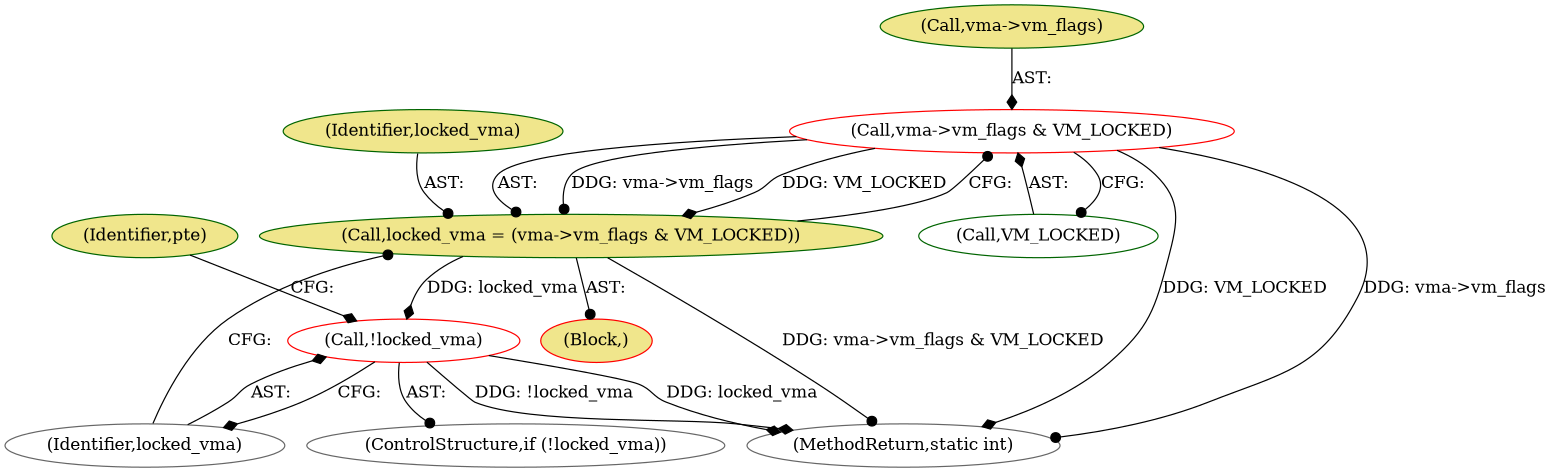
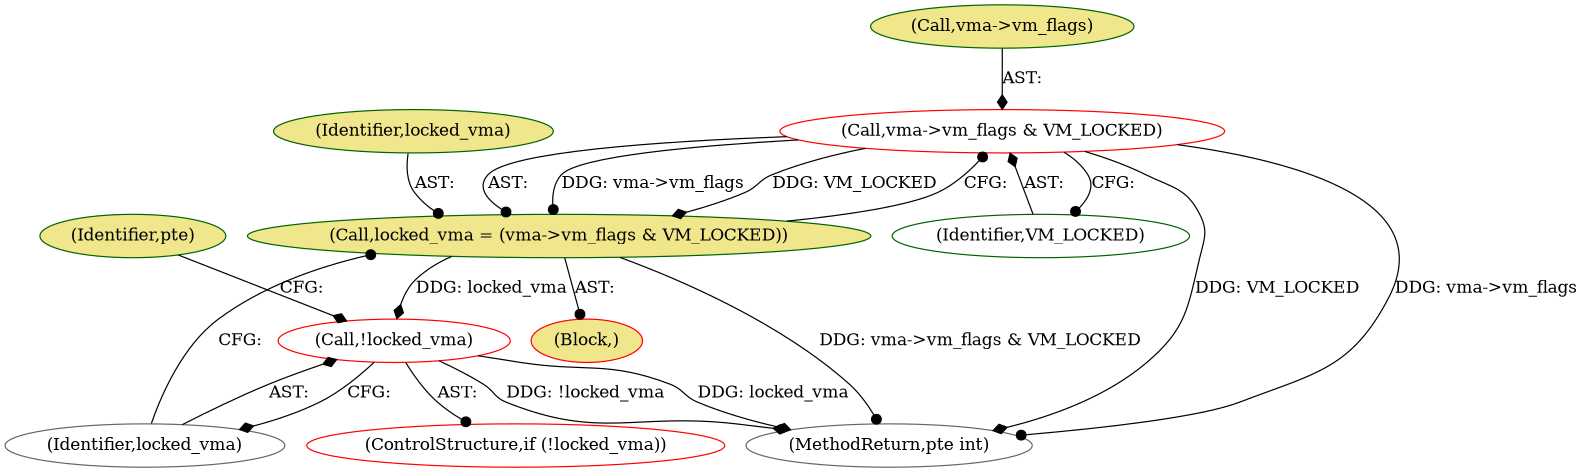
node "(Call,VM_LOCKED)": label "(Call,VM_LOCKED)" -> "(Identifier,VM_LOCKED)"
node "(ControlStructure,if (!locked_vma))": color gray40 -> red
node "(MethodReturn,static int)": label "(MethodReturn,static int)" -> "(MethodReturn,pte int)"
